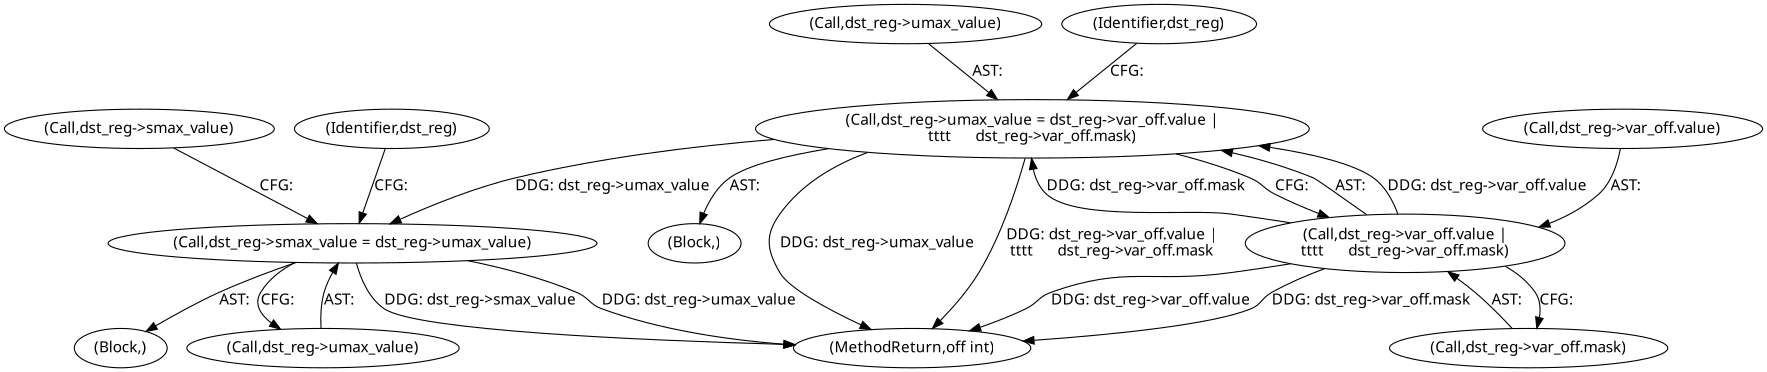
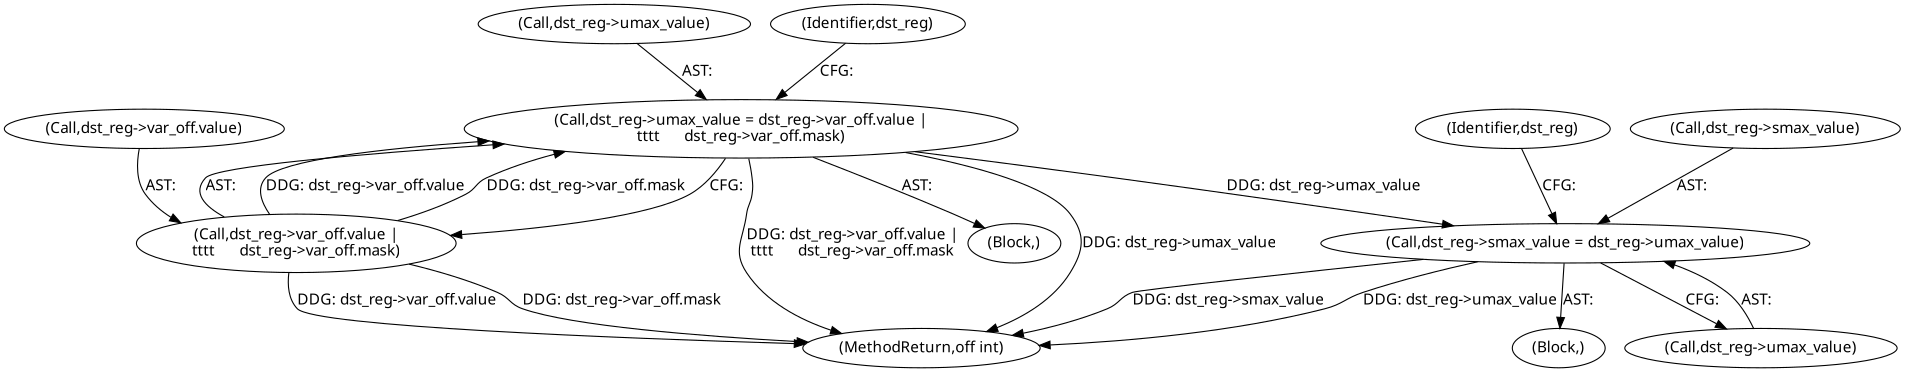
edge "(Call,dst_reg->smax_value)" -> "(Call,dst_reg->smax_value = dst_reg->umax_value)": label "CFG: " -> "AST: "
node "(Call,dst_reg->var_off.mask)": removed
